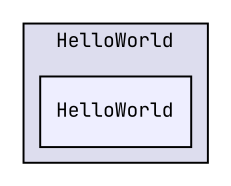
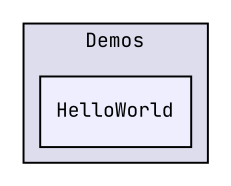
cluster "HelloWorld": label "HelloWorld" -> "Demos"
